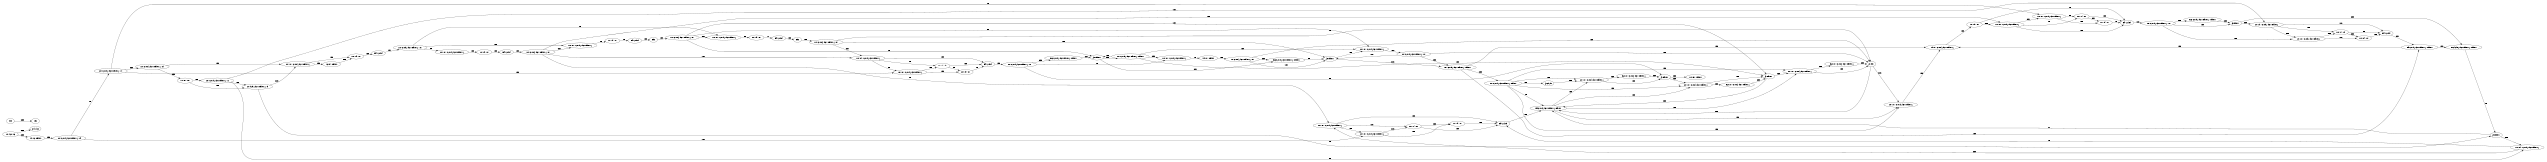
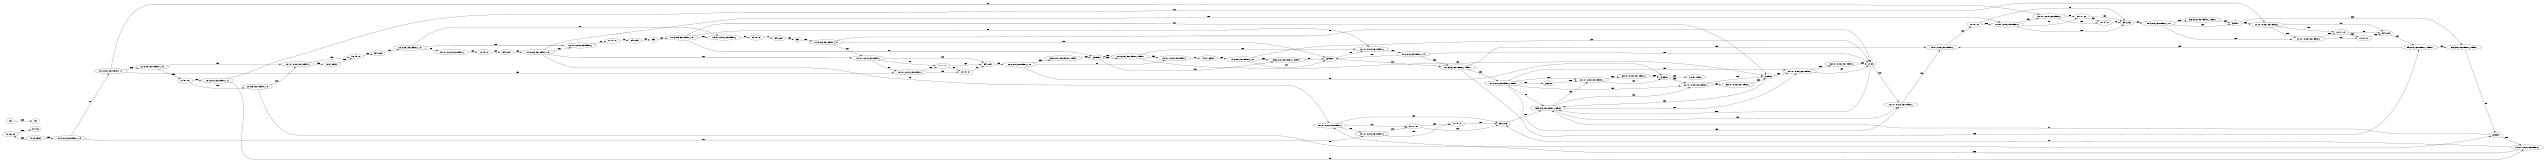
edge "mov qword [ rbp - address ] , r8" -> "mov byte [ rbp - address ] , al": removed, label "CFG"
edge "mov rbp , rsp" -> "sub rsp , address": reversed
